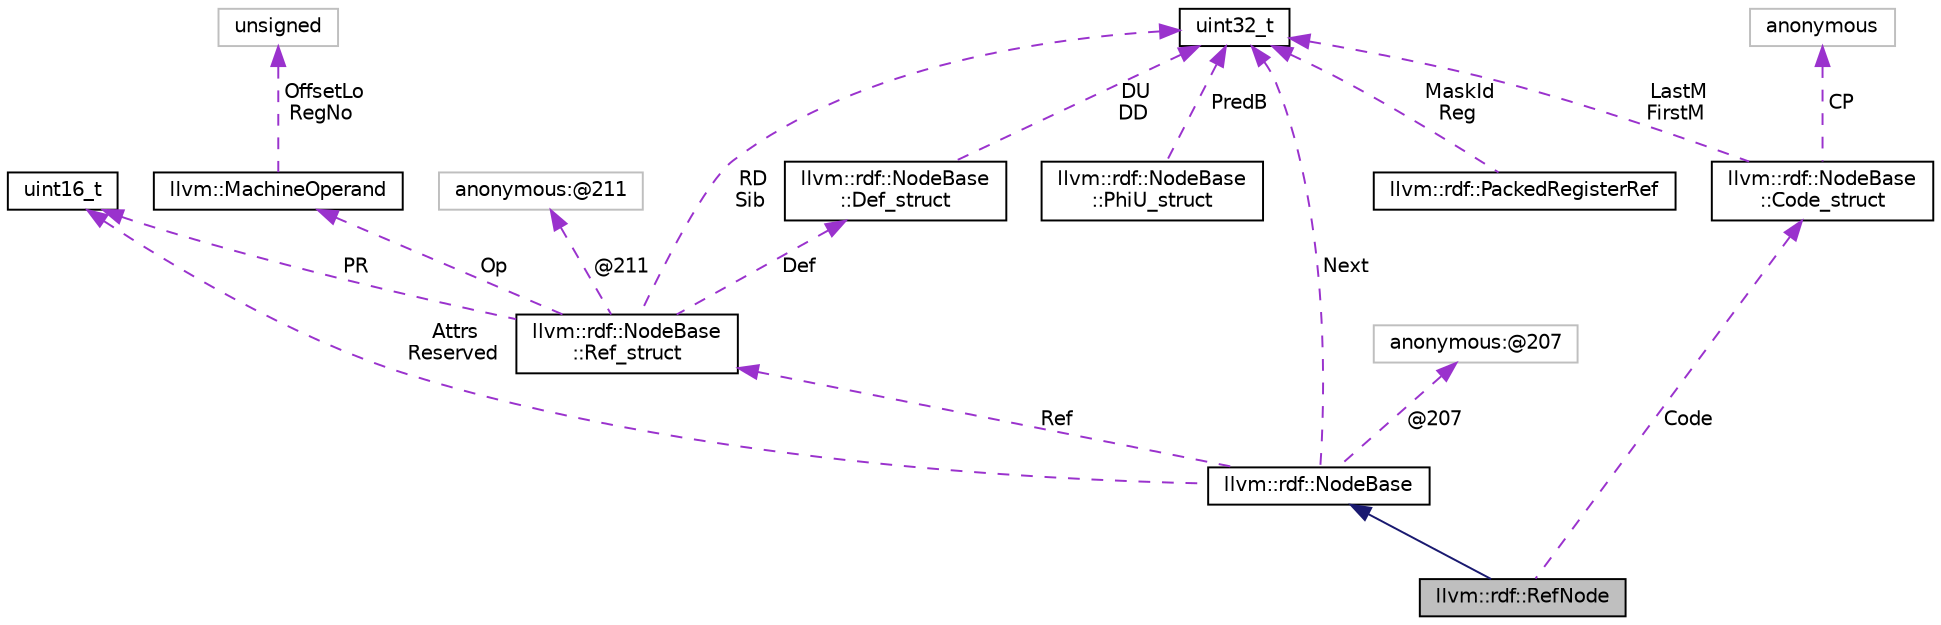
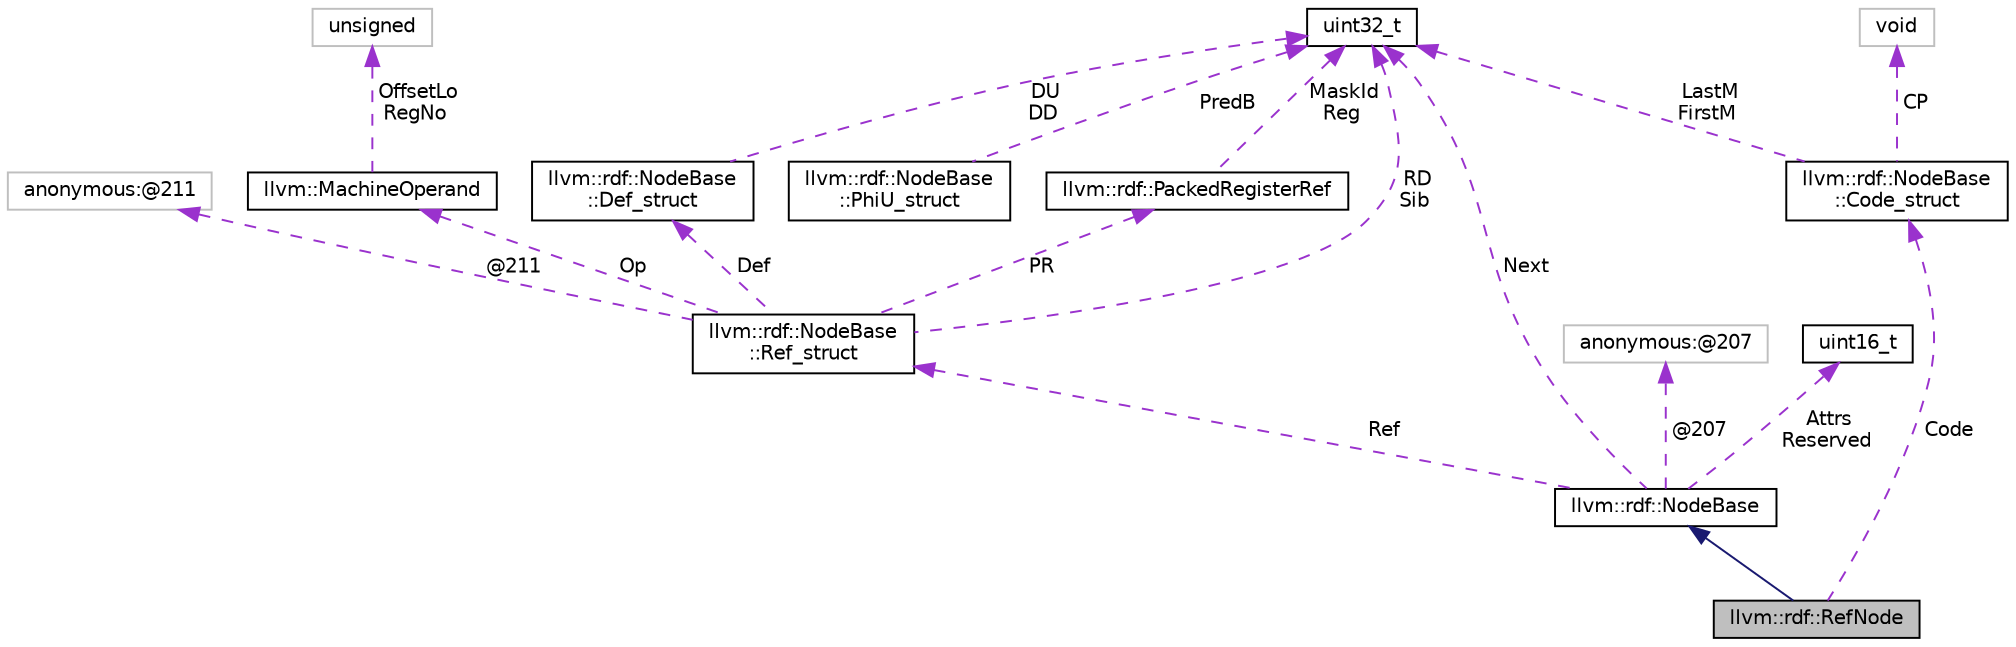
node "anonymous": label "anonymous" -> "void"
edge "llvm::rdf::NodeBase ::Ref_struct" -> "uint16_t": now "llvm::rdf::NodeBase ::Ref_struct" -> "llvm::rdf::PackedRegisterRef"
